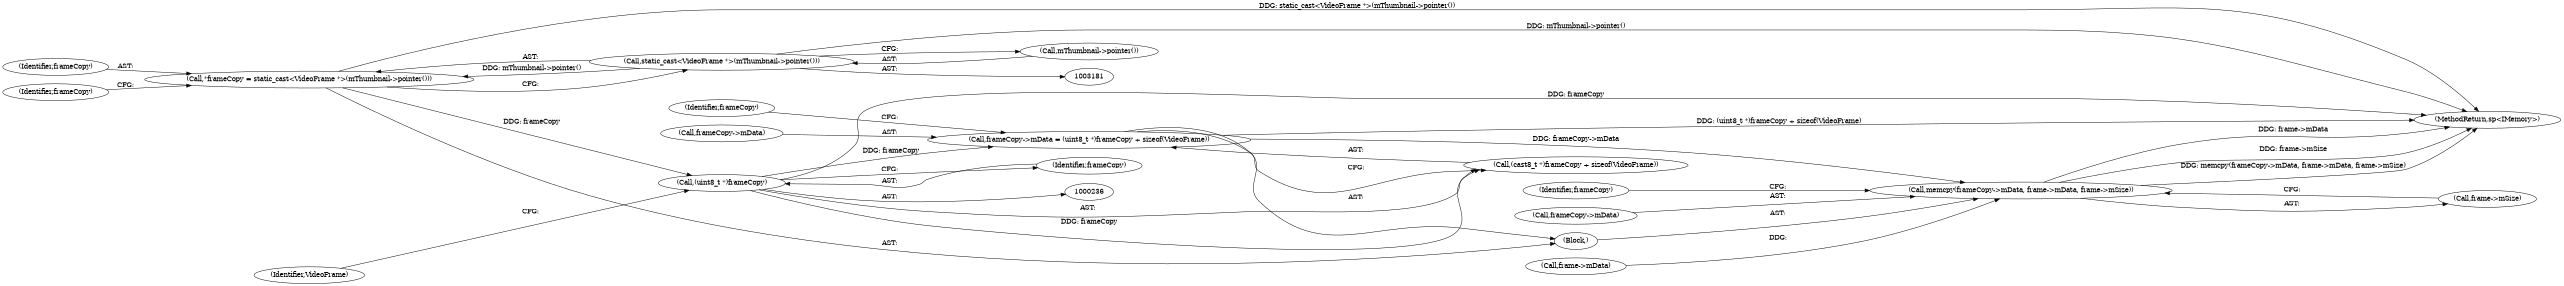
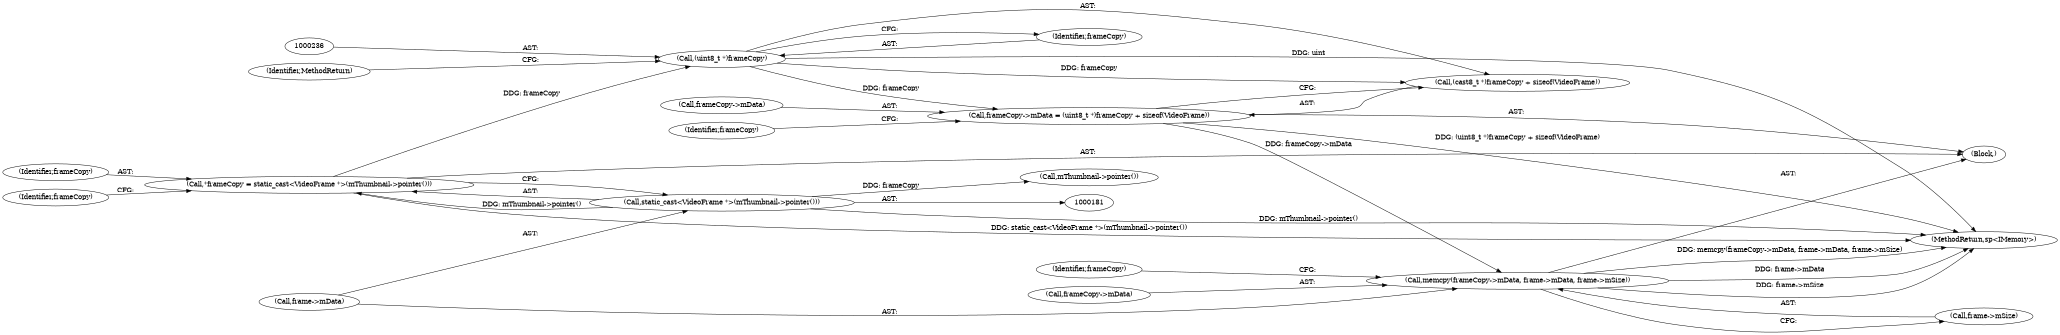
edge "(Call,static_cast<VideoFrame *>(mThumbnail->pointer()))" -> "(Call,mThumbnail->pointer())": label "CFG: " -> "DDG: frameCopy"
edge "(Call,mThumbnail->pointer())" -> "(Call,static_cast<VideoFrame *>(mThumbnail->pointer()))": now "(Call,frame->mData)" -> "(Call,static_cast<VideoFrame *>(mThumbnail->pointer()))"
node "1003181": label "1003181" -> "1000181"
edge "(Call,(uint8_t *)frameCopy)" -> "(MethodReturn,sp<IMemory>)": label "DDG: frameCopy" -> "DDG: uint"
edge "(Call,frame->mSize)" -> "(Call,memcpy(frameCopy->mData, frame->mData, frame->mSize))": label "CFG: " -> "AST: "
edge "(Call,(uint8_t *)frameCopy)" -> "1000236": reversed
edge "(Call,memcpy(frameCopy->mData, frame->mData, frame->mSize))" -> "(Call,frame->mSize)": label "AST: " -> "CFG: "
edge "(Block,)" -> "(Call,memcpy(frameCopy->mData, frame->mData, frame->mSize))": reversed
edge "(Call,frame->mData)" -> "(Call,memcpy(frameCopy->mData, frame->mData, frame->mSize))": label "DDG: " -> "AST: "
node "(Identifier,VideoFrame)": label "(Identifier,VideoFrame)" -> "(Identifier,MethodReturn)"
